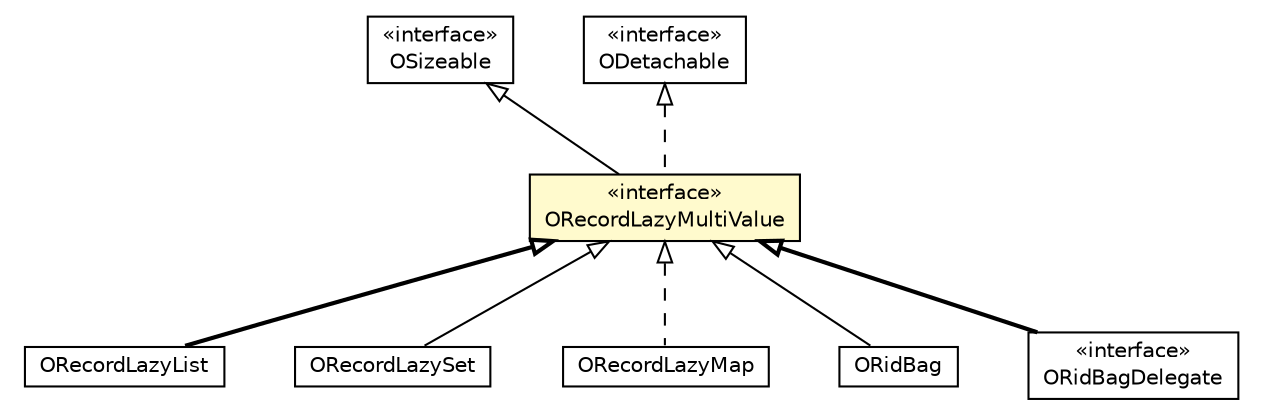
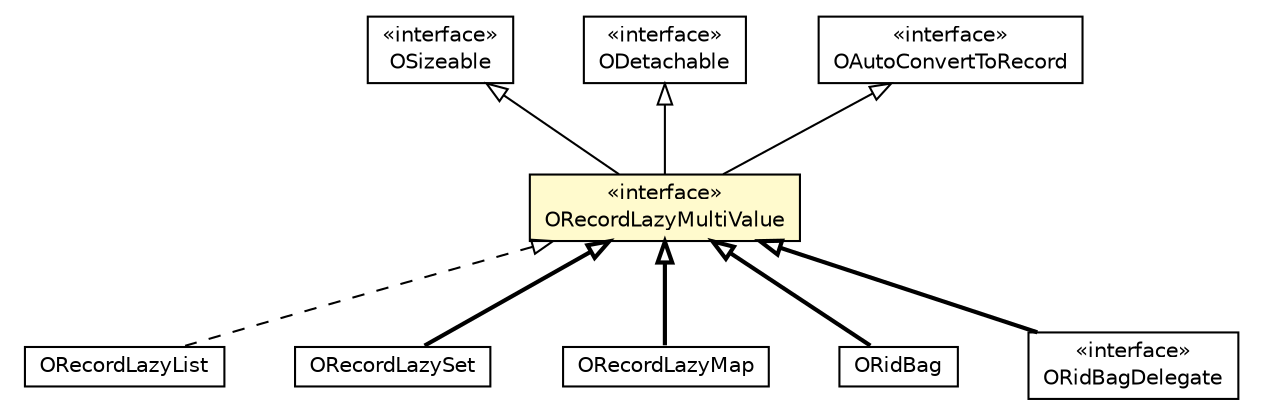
node "OAutoConvertToRecord": added
edge "ORecordLazyMultiValue" -> "ODetachable": style dashed -> solid
edge "ORecordLazyList" -> "ORecordLazyMultiValue": style bold -> dashed
edge "ORecordLazySet" -> "ORecordLazyMultiValue": style solid -> bold
edge "ORidBag" -> "ORecordLazyMultiValue": style solid -> bold
edge "ORecordLazyMap" -> "ORecordLazyMultiValue": style dashed -> bold
